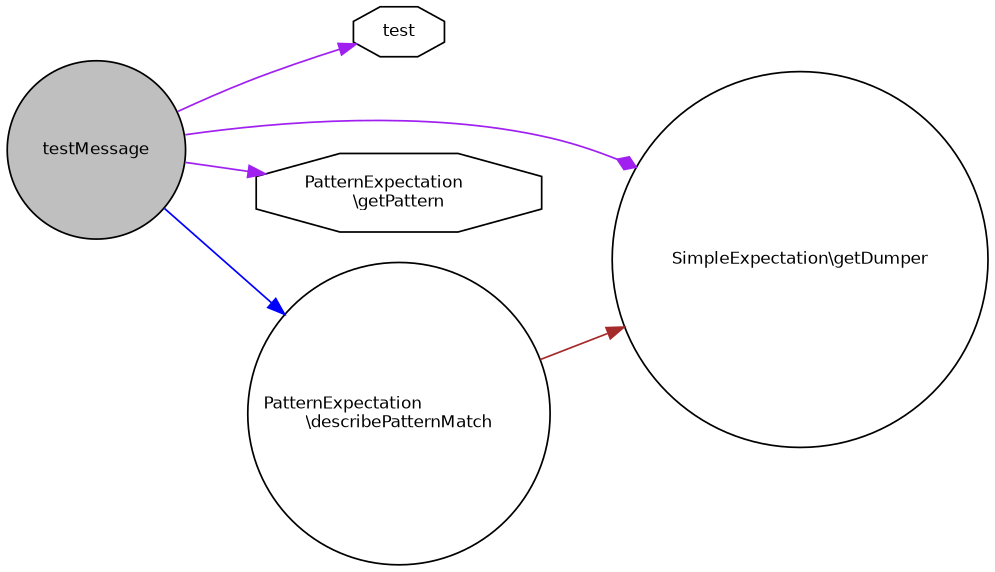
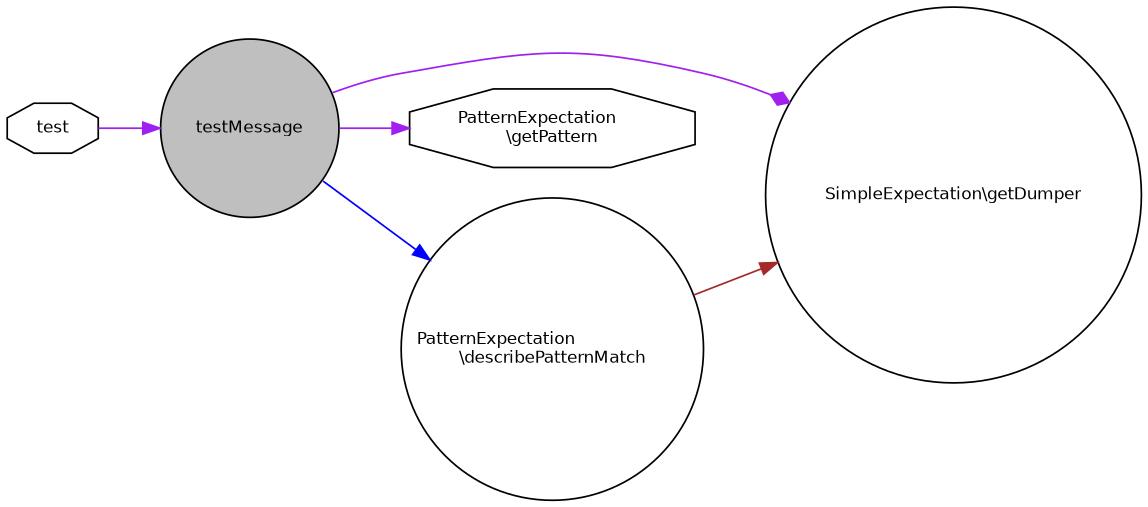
edge "testMessage" -> "test": reversed
